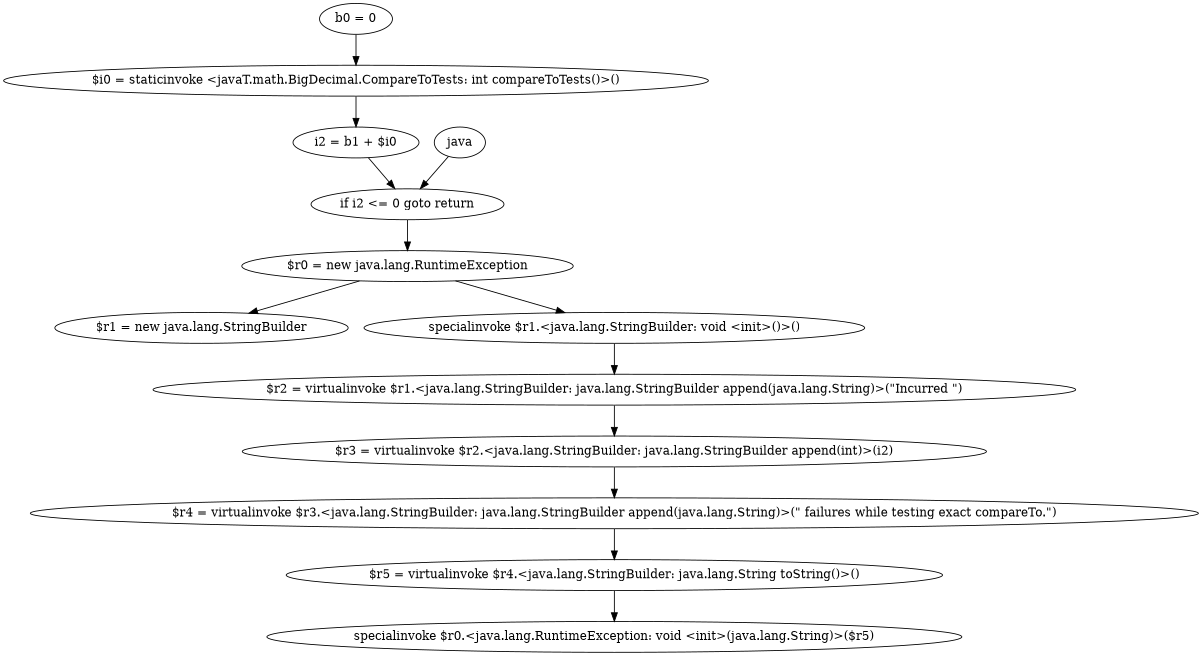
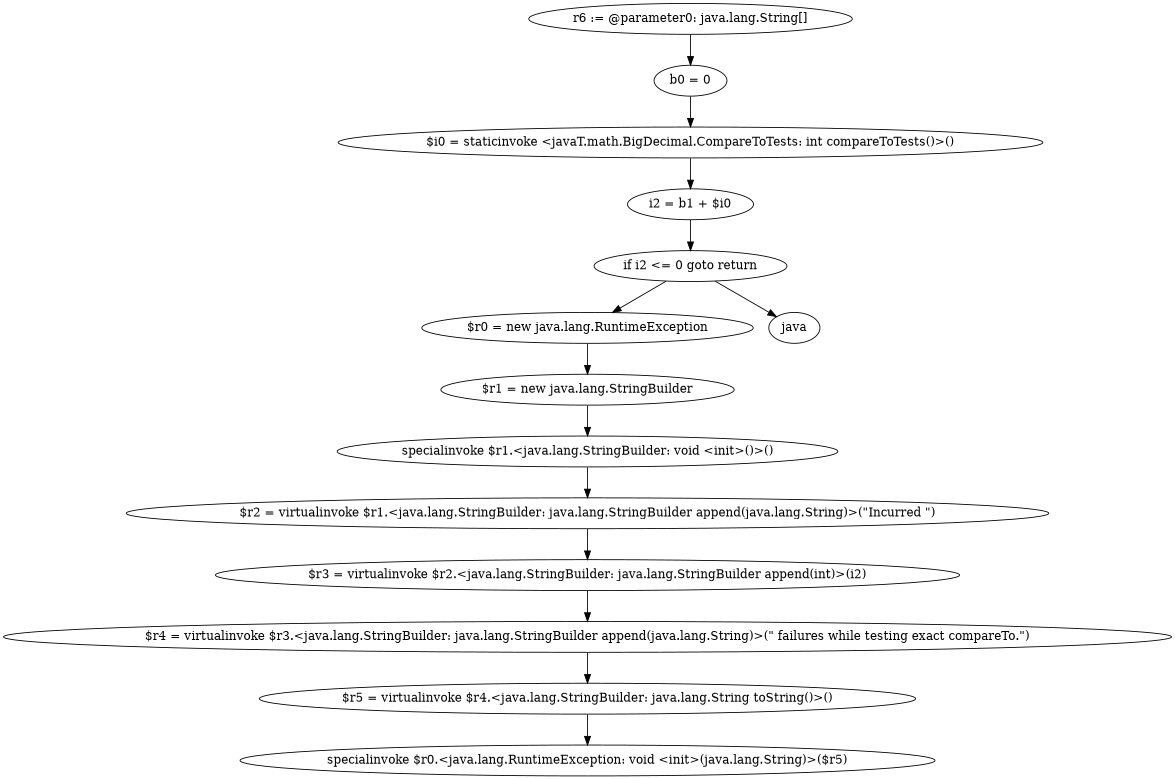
node "r6 := @parameter0: java.lang.String[]": added
edge "java" -> "if i2 <= 0 goto return": reversed
edge "$r0 = new java.lang.RuntimeException" -> "specialinvoke $r1.<java.lang.StringBuilder: void <init>()>()": now "$r1 = new java.lang.StringBuilder" -> "specialinvoke $r1.<java.lang.StringBuilder: void <init>()>()"
